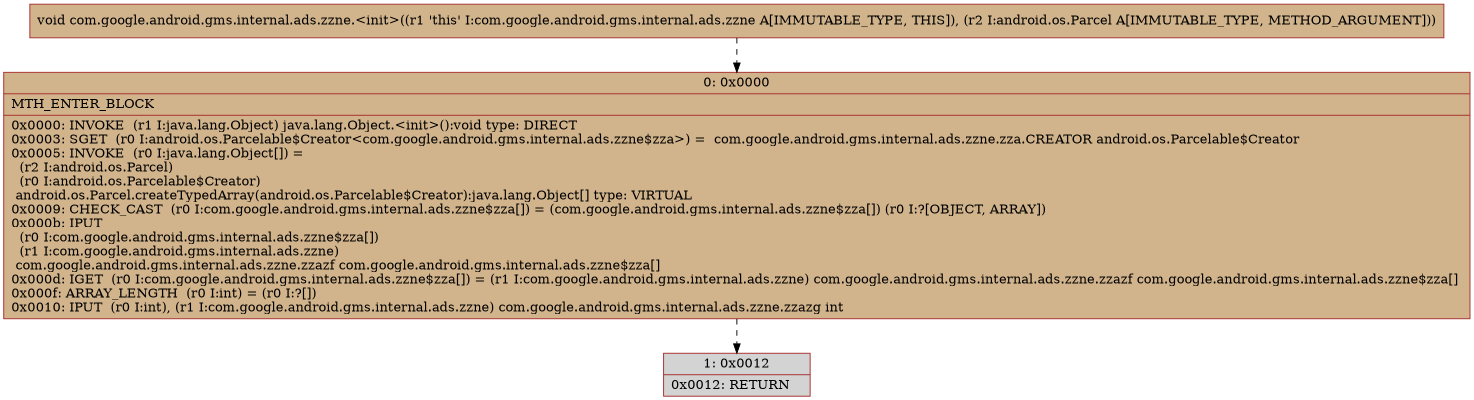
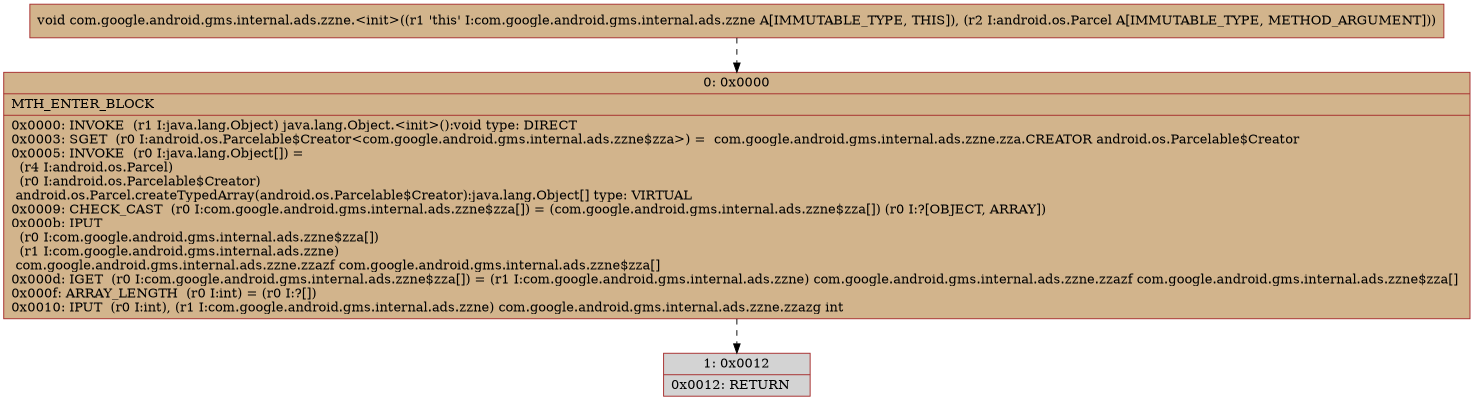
node "0: 0x0000": text "(r2 I:android.os.Parcel)" -> "(r4 I:android.os.Parcel)"
